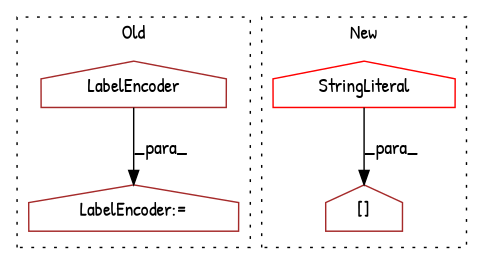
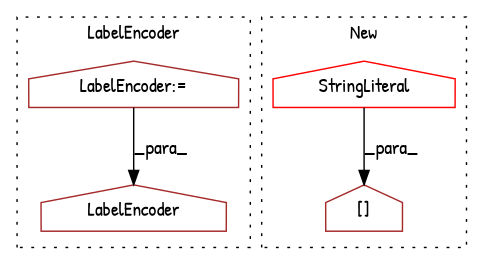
cluster "Old": label "Old" -> "LabelEncoder"
edge "LabelEncoder" -> "LabelEncoder:=": reversed
